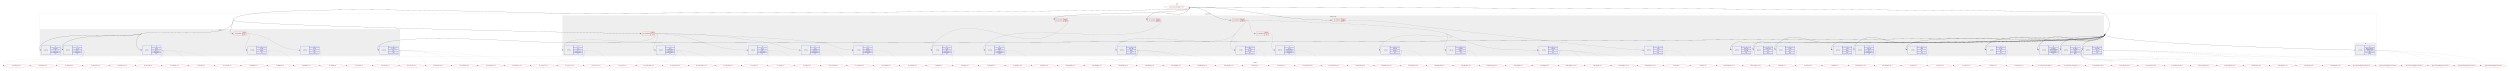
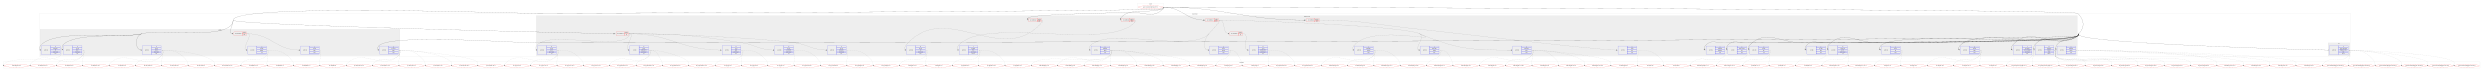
node "sys-devel/make-4.1-r1": removed
